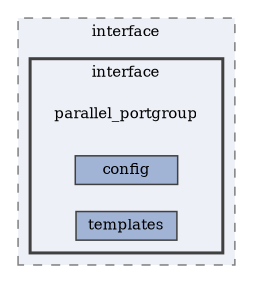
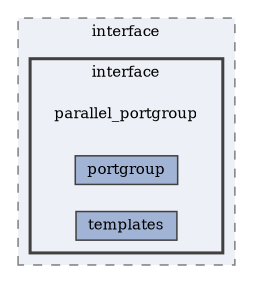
node "config": label "config" -> "portgroup"
